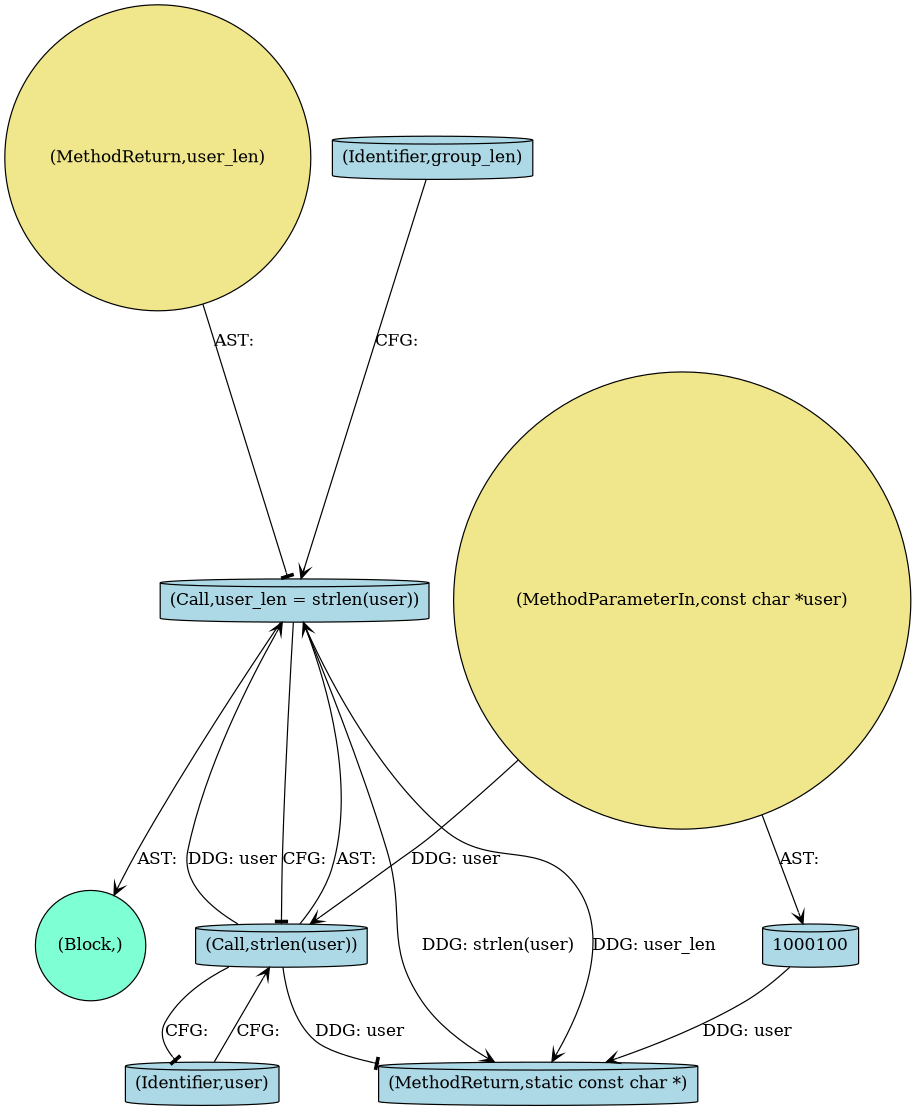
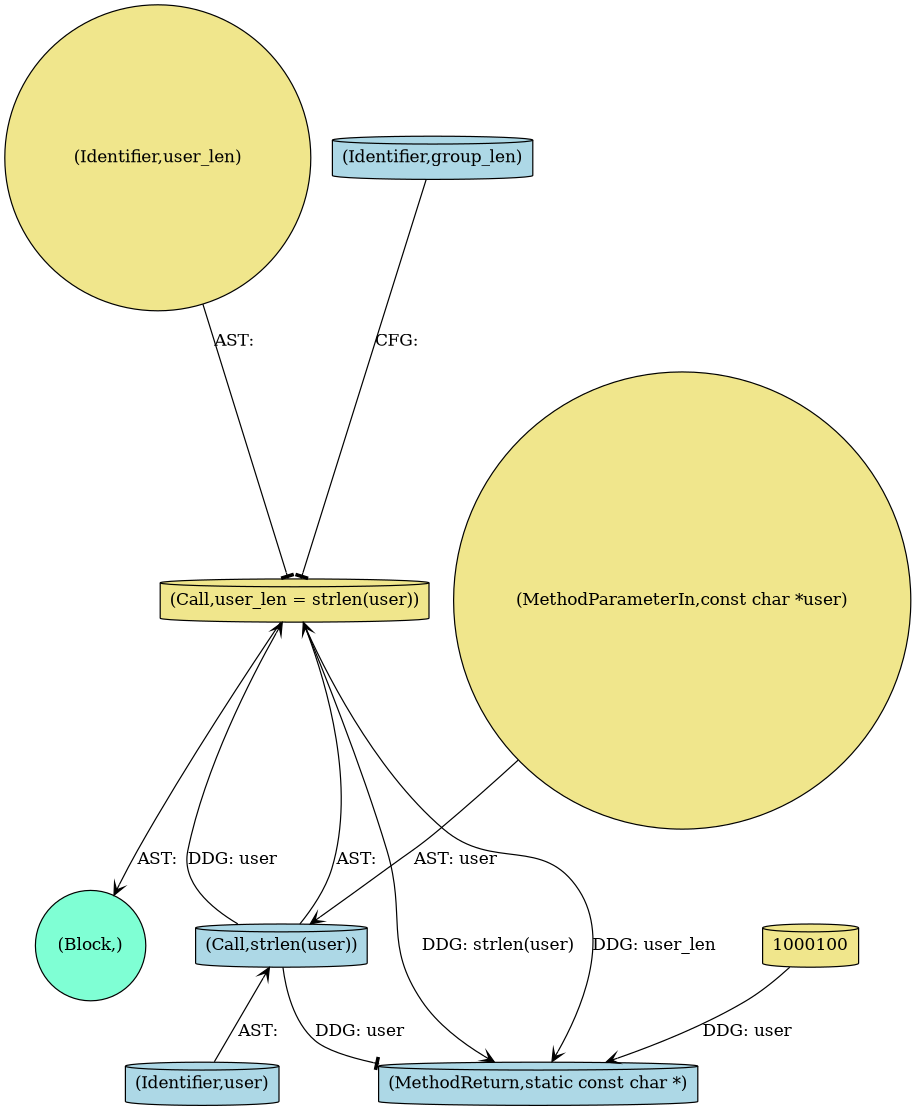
node "(MethodReturn,user_len)": label "(MethodReturn,user_len)" -> "(Identifier,user_len)"
edge "(Identifier,group_len)" -> "(Call,user_len = strlen(user))": arrowhead vee -> tee
node "(Call,user_len = strlen(user))": fillcolor lightblue -> khaki
edge "(Call,user_len = strlen(user))" -> "(Call,strlen(user))": removed, label "CFG:"
edge "(MethodParameterIn,const char *user)" -> "(Call,strlen(user))": label "DDG: user" -> "AST: user"
edge "(MethodParameterIn,const char *user)" -> "1000100": removed, label "AST:"
node "1000100": fillcolor lightblue -> khaki
edge "(Call,strlen(user))" -> "(Identifier,user)": removed, label "CFG:"
edge "(Identifier,user)" -> "(Call,strlen(user))": label "CFG: " -> "AST: "
